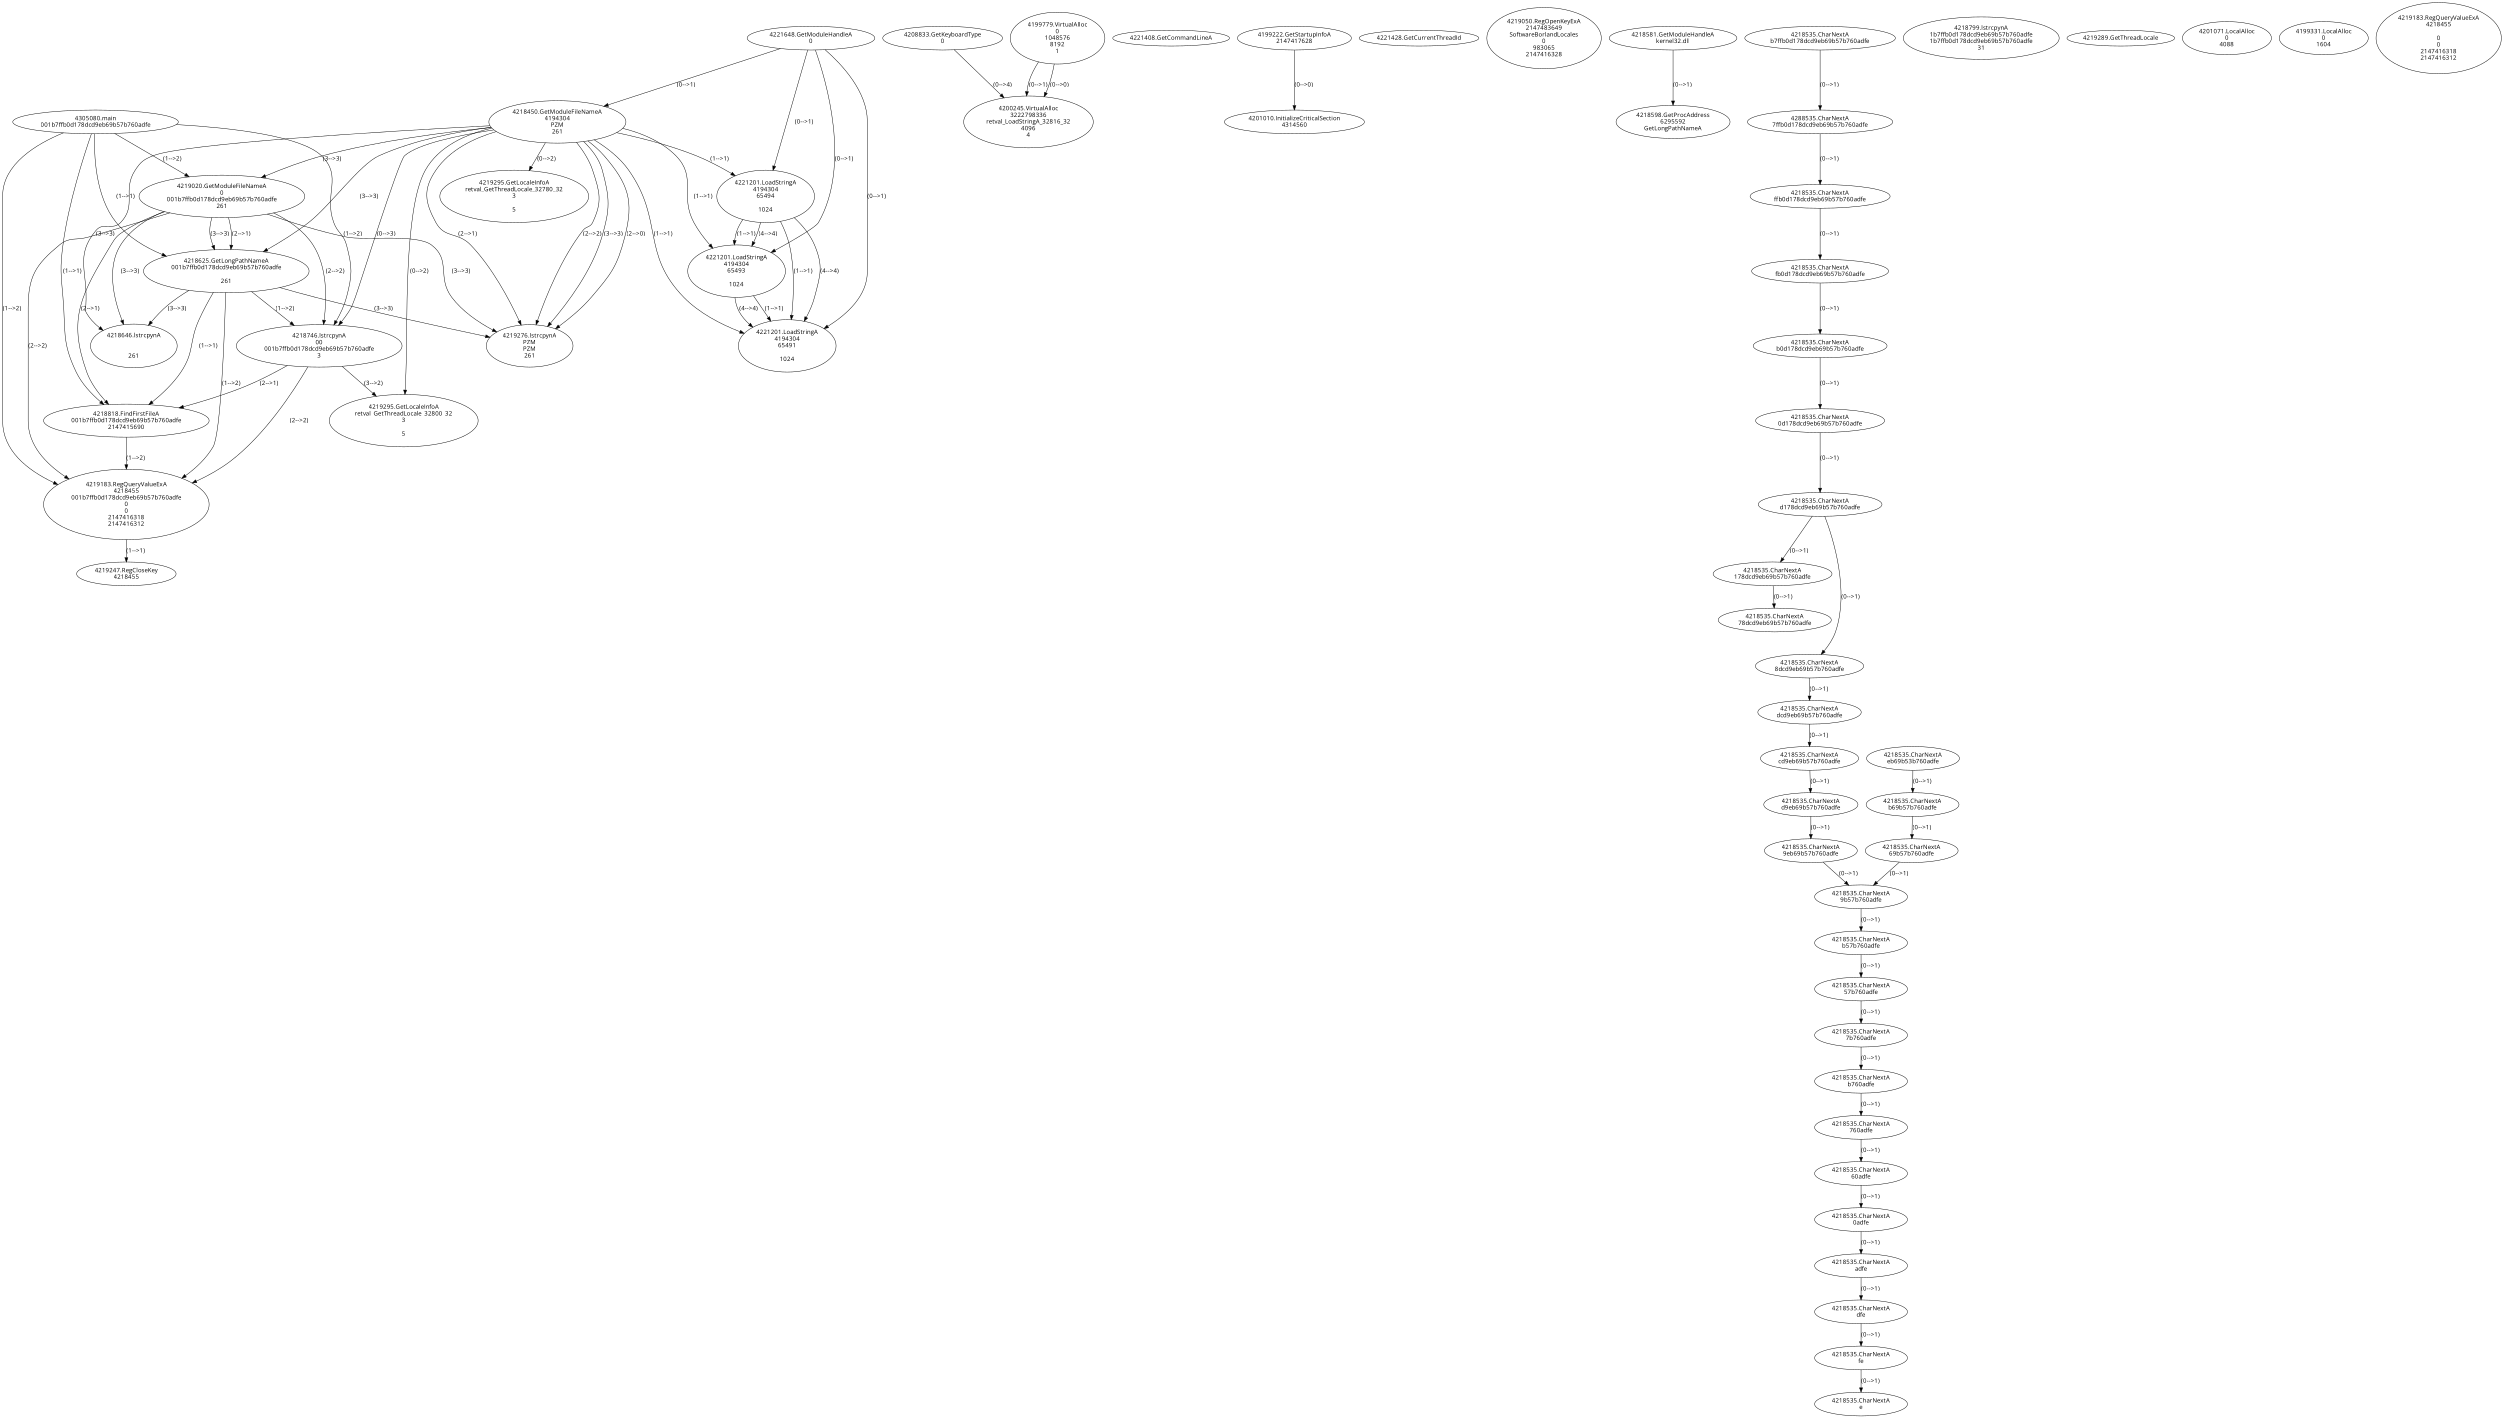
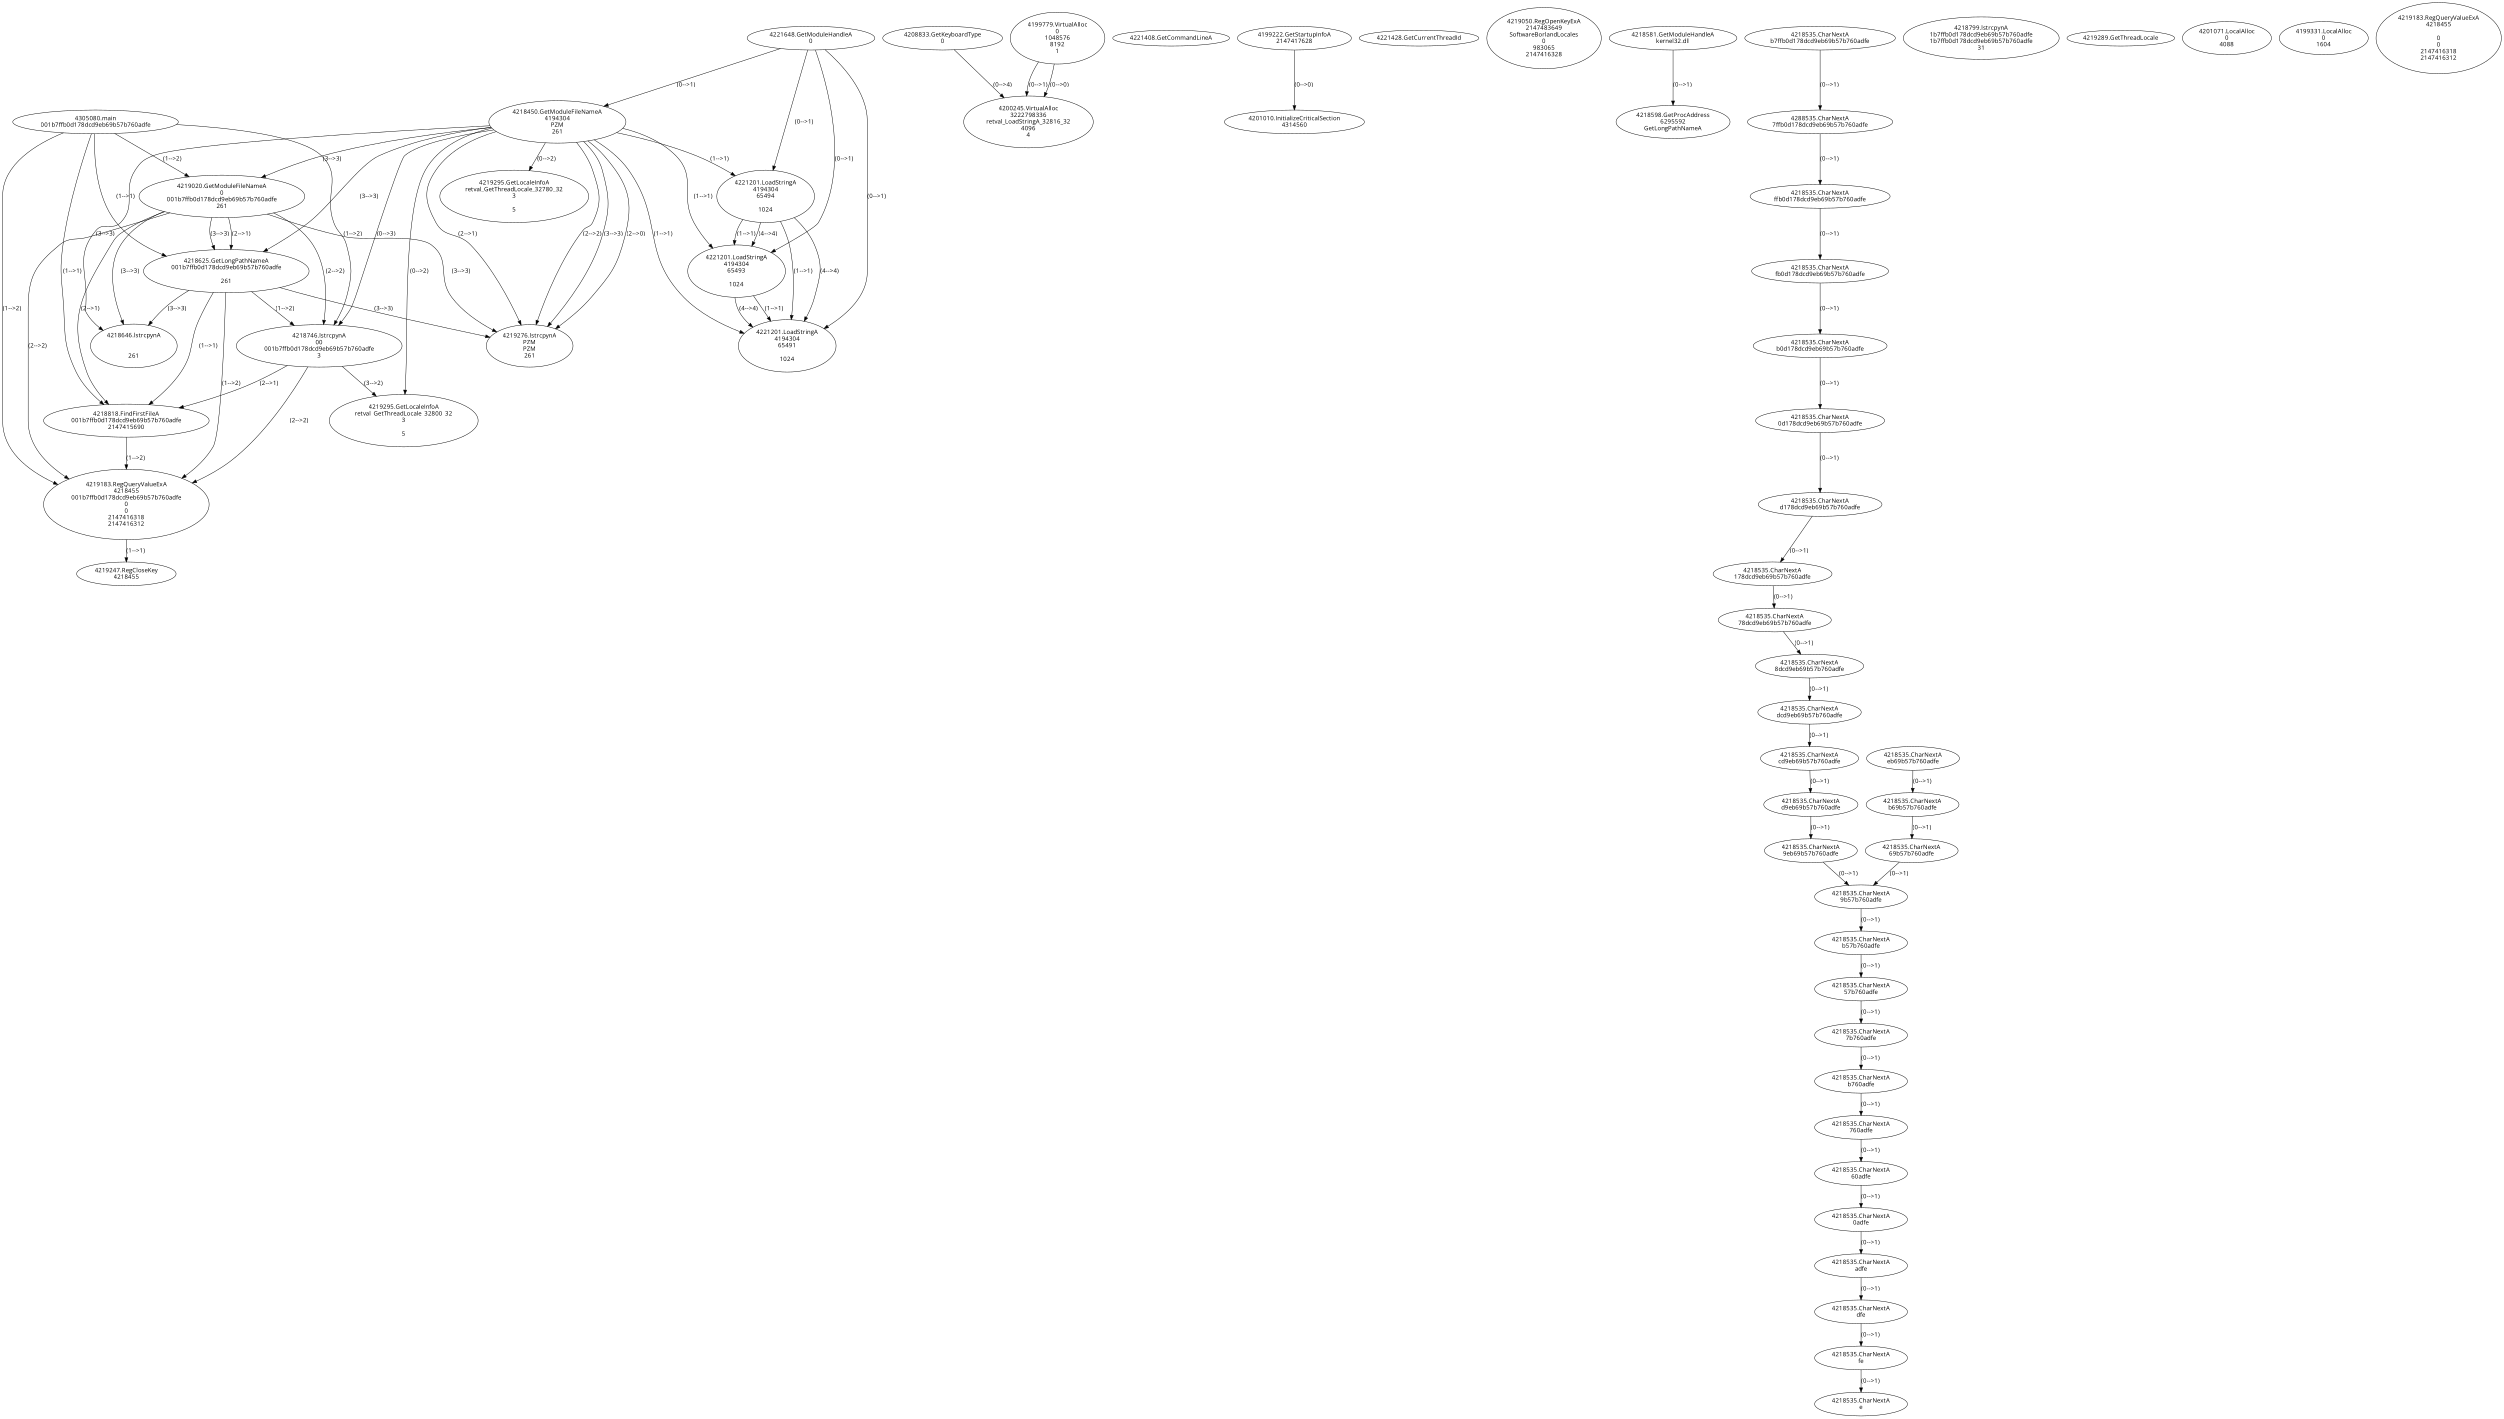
edge "4218535.CharNextA d178dcd9eb69b57b760adfe" -> "4218535.CharNextA 8dcd9eb69b57b760adfe": now "4218535.CharNextA 78dcd9eb69b57b760adfe" -> "4218535.CharNextA 8dcd9eb69b57b760adfe"
node "4218535.CharNextA eb69b53b760adfe": label "4218535.CharNextA eb69b53b760adfe" -> "4218535.CharNextA eb69b57b760adfe"
